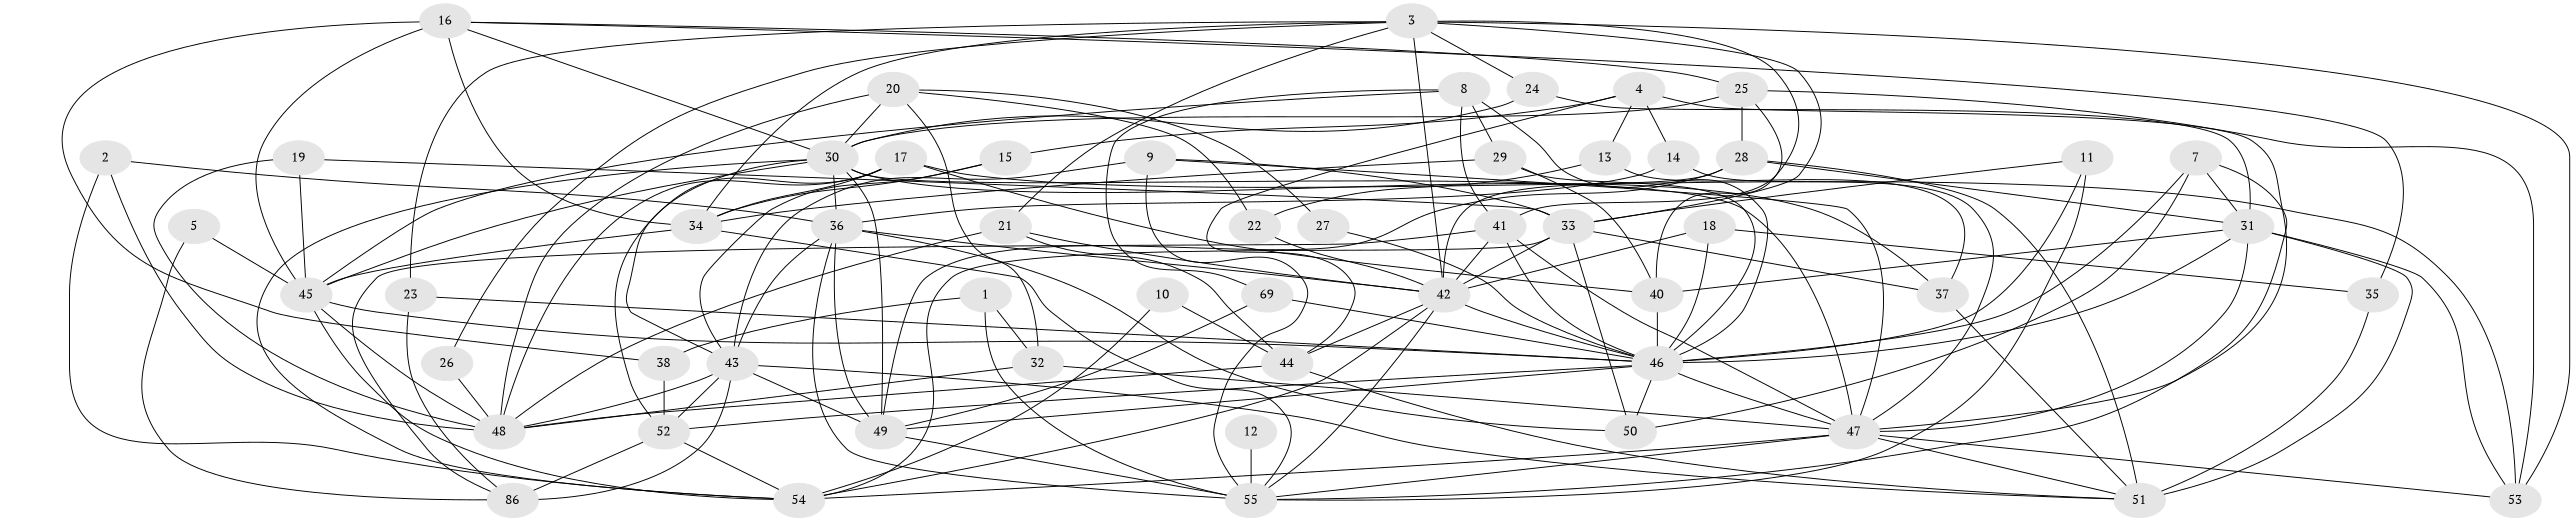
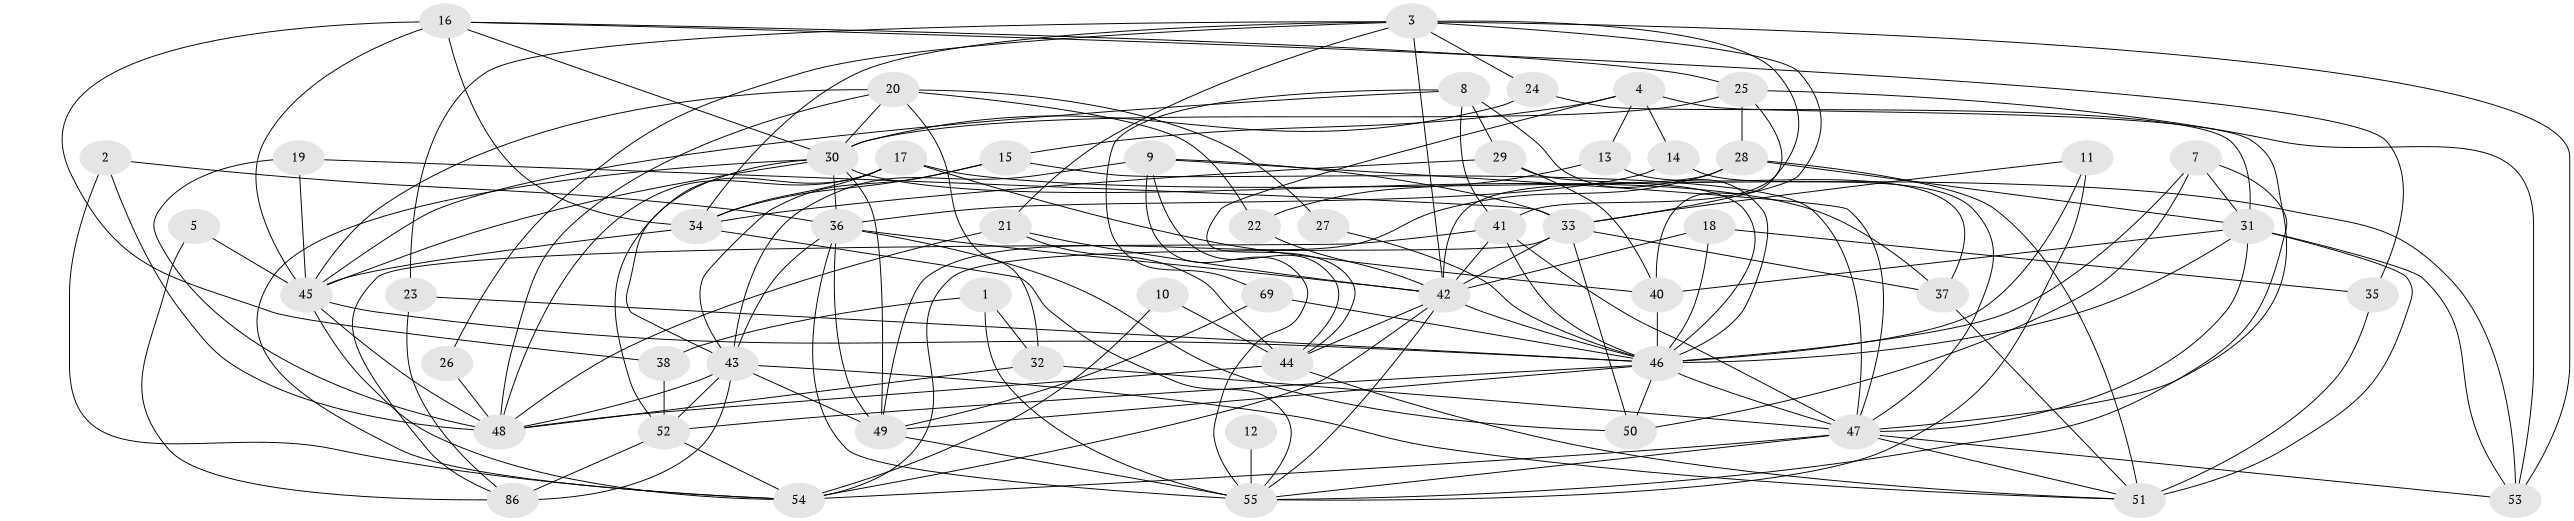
edge "20" -- "45": added
edge "30" -- "47": now "15" -- "47"
edge "9" -- "44": added
